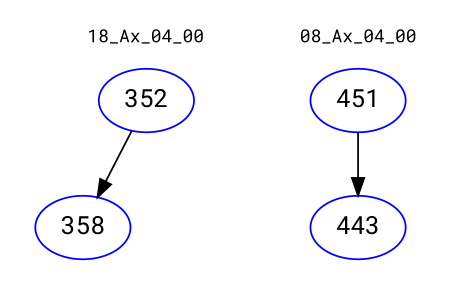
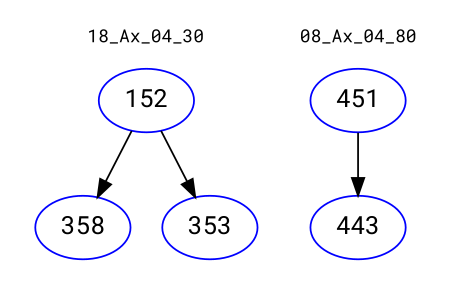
cluster "18_Ax_04_00": label "18_Ax_04_00" -> "18_Ax_04_30"
cluster "08_Ax_04_00": label "08_Ax_04_00" -> "08_Ax_04_80"
node "352": label "352" -> "152"
node "353": added
